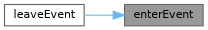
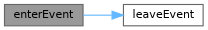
edge "leaveEvent" -> "enterEvent": reversed
